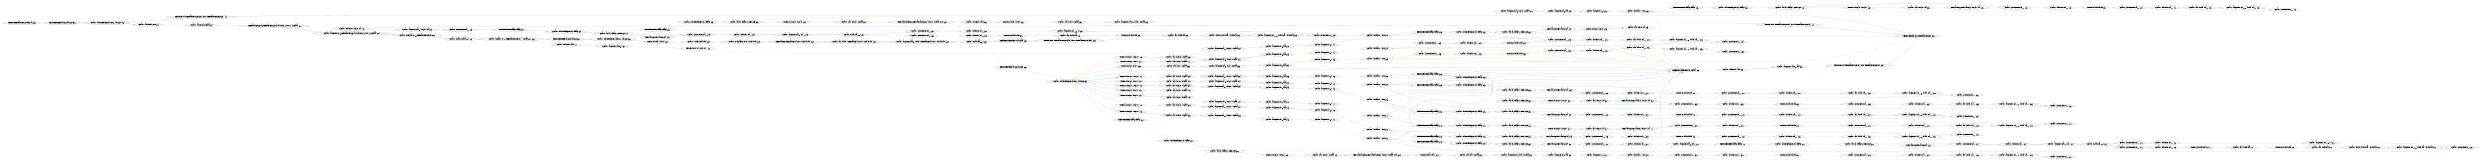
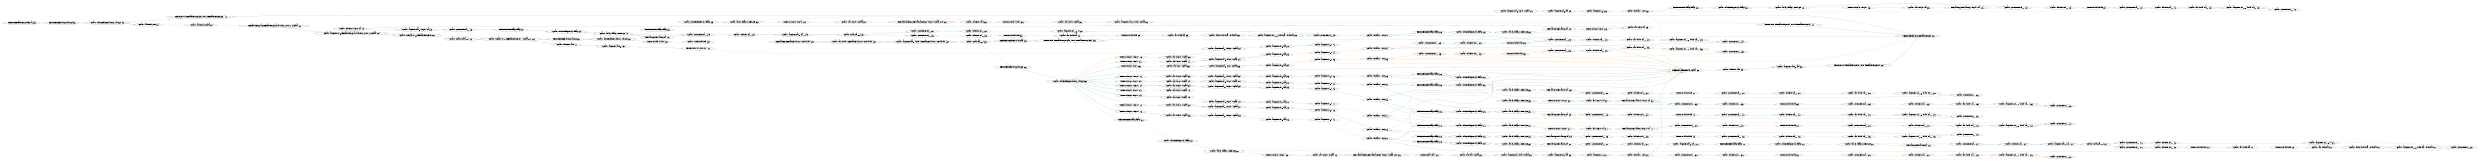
node "(<operator>.multiplication,count * sizeof(double))": removed
